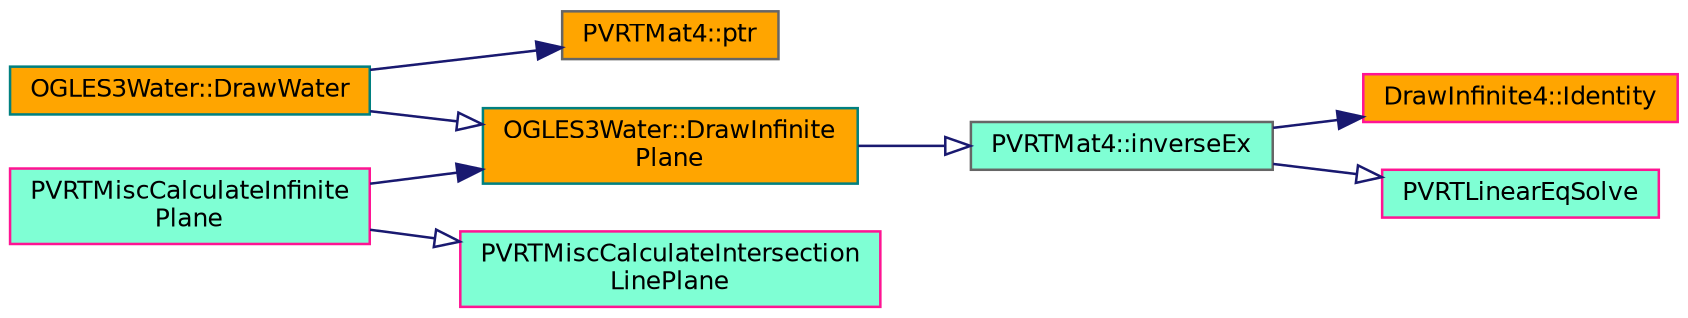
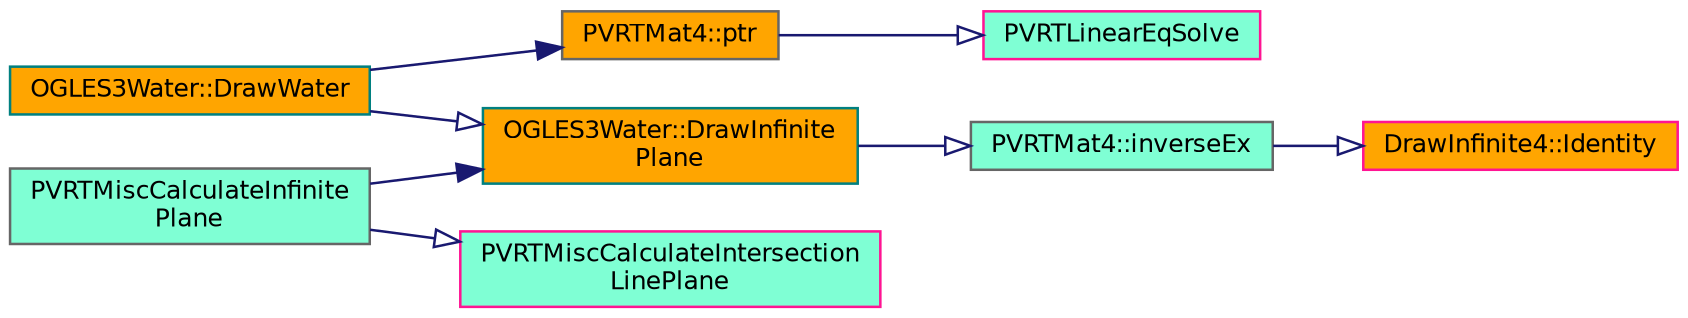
edge "PVRTMat4::inverseEx" -> "DrawInfinite4::Identity": arrowhead normal -> onormal
edge "PVRTMat4::inverseEx" -> "PVRTLinearEqSolve": now "PVRTMat4::ptr" -> "PVRTLinearEqSolve"
node "PVRTMiscCalculateInfinite Plane": color deeppink -> gray40
